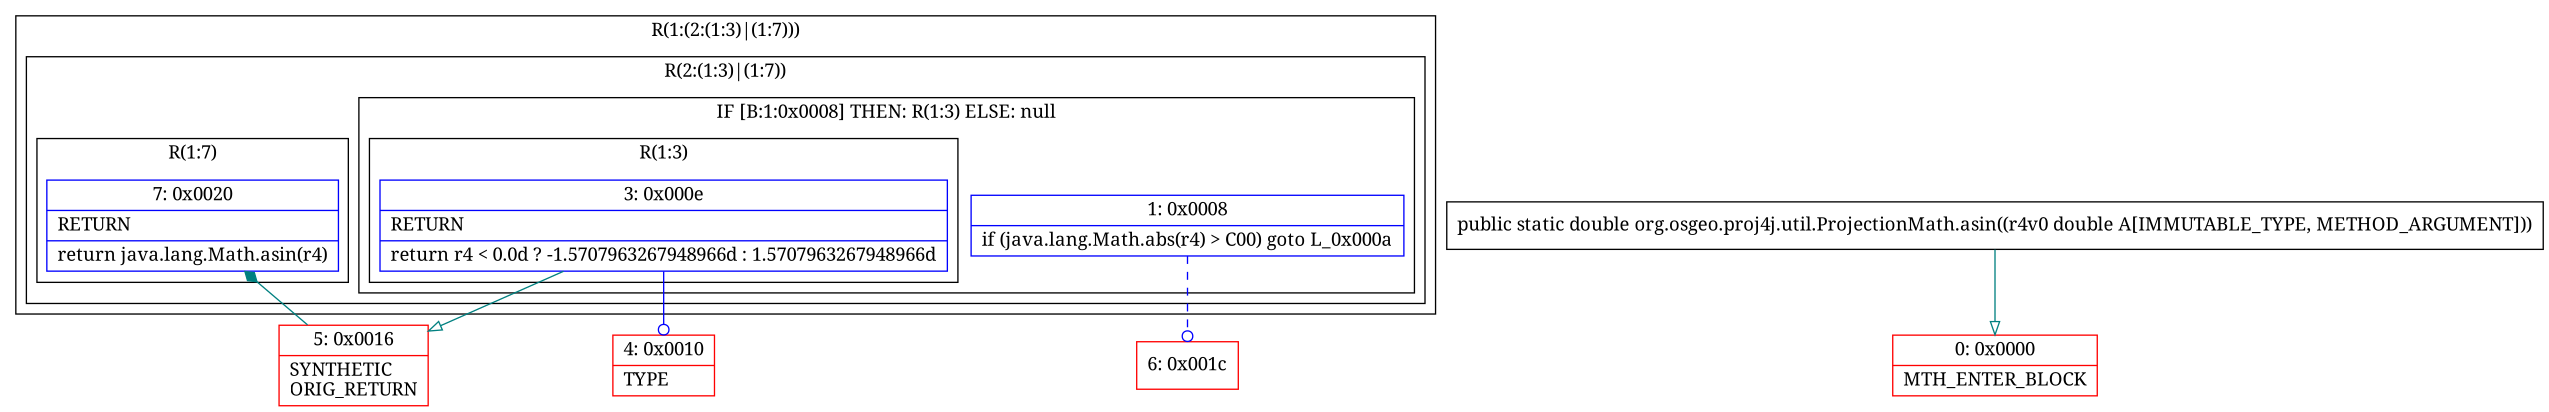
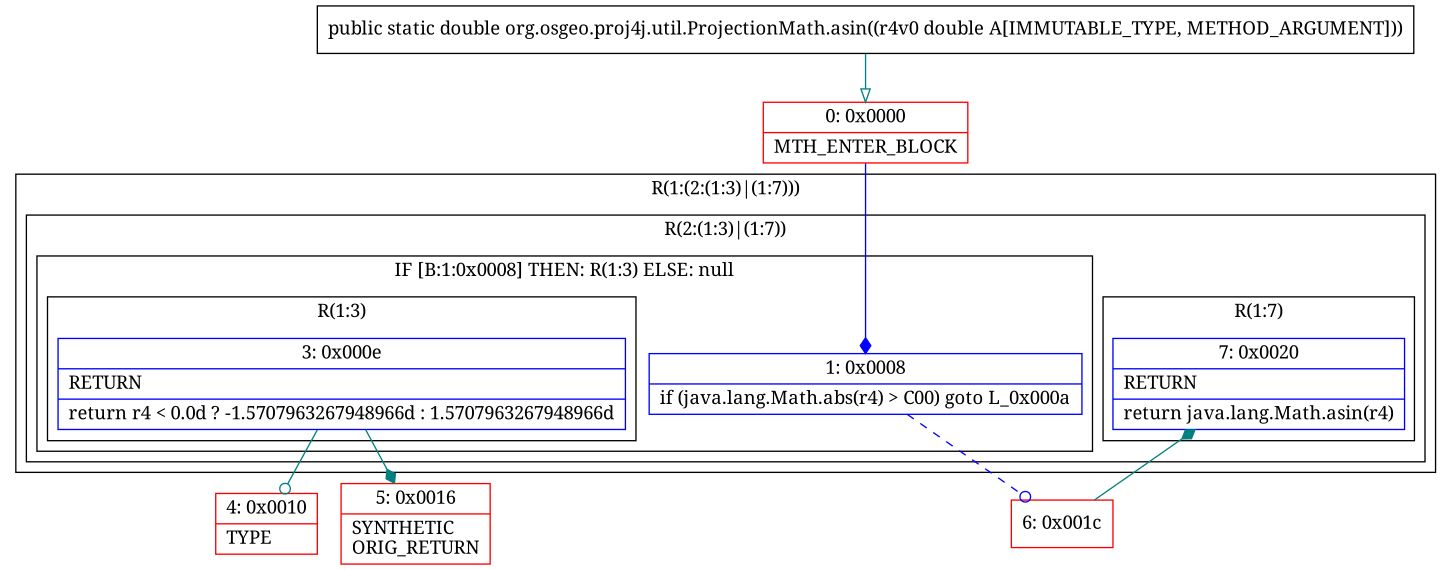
edge "0: 0x0000" -> "1: 0x0008": added
edge "5: 0x0016" -> "7: 0x0020": now "6: 0x001c" -> "7: 0x0020"
edge "3: 0x000e" -> "5: 0x0016": arrowhead onormal -> diamond
edge "3: 0x000e" -> "4: 0x0010": color blue -> teal
